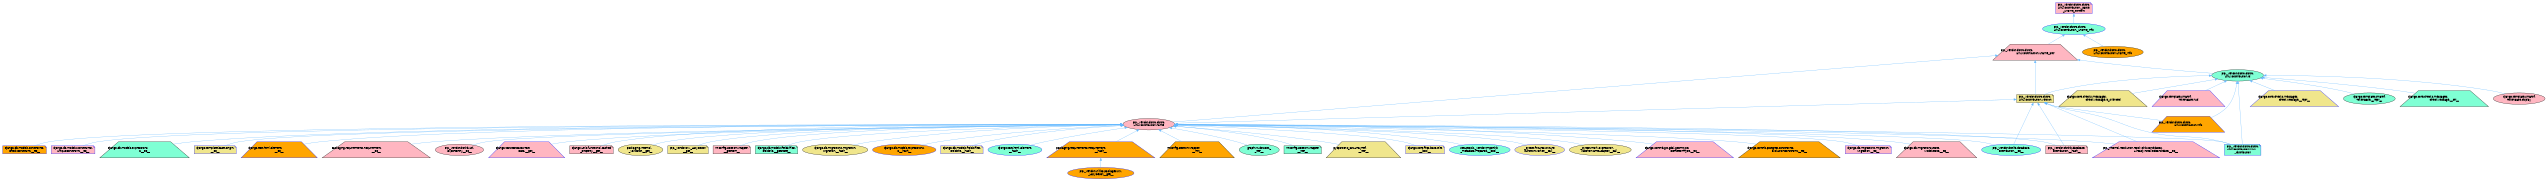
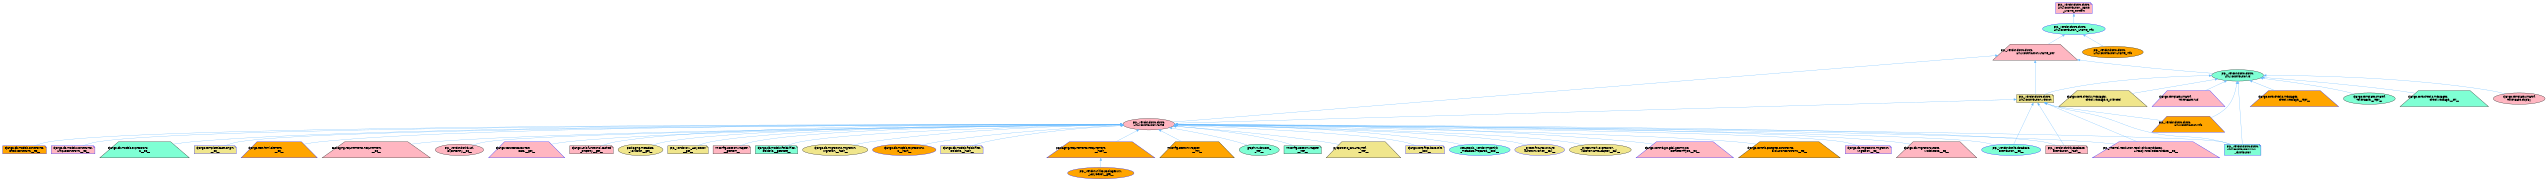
node "django.core.checks.messages. CheckMessage.__repr__": fillcolor khaki -> orange
node "packaging.internal. _Validator.__get__": label "packaging.internal. _Validator.__get__" -> "packaging.metadata. _Validator.__get__"
node "django.test.html.Element. __hash__": removed
